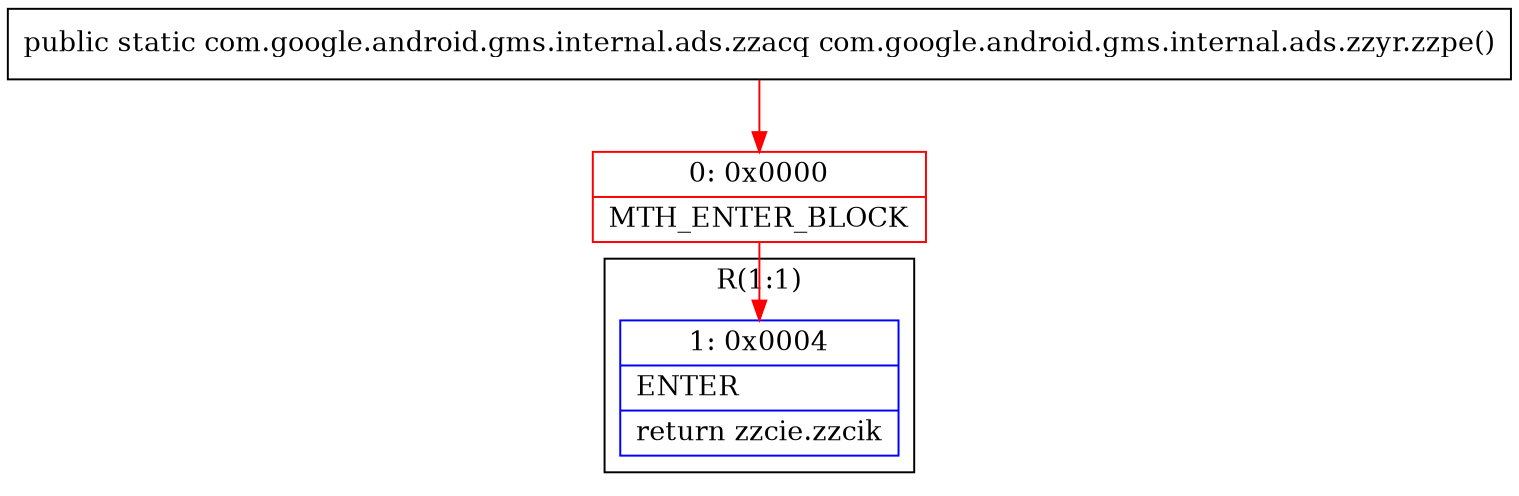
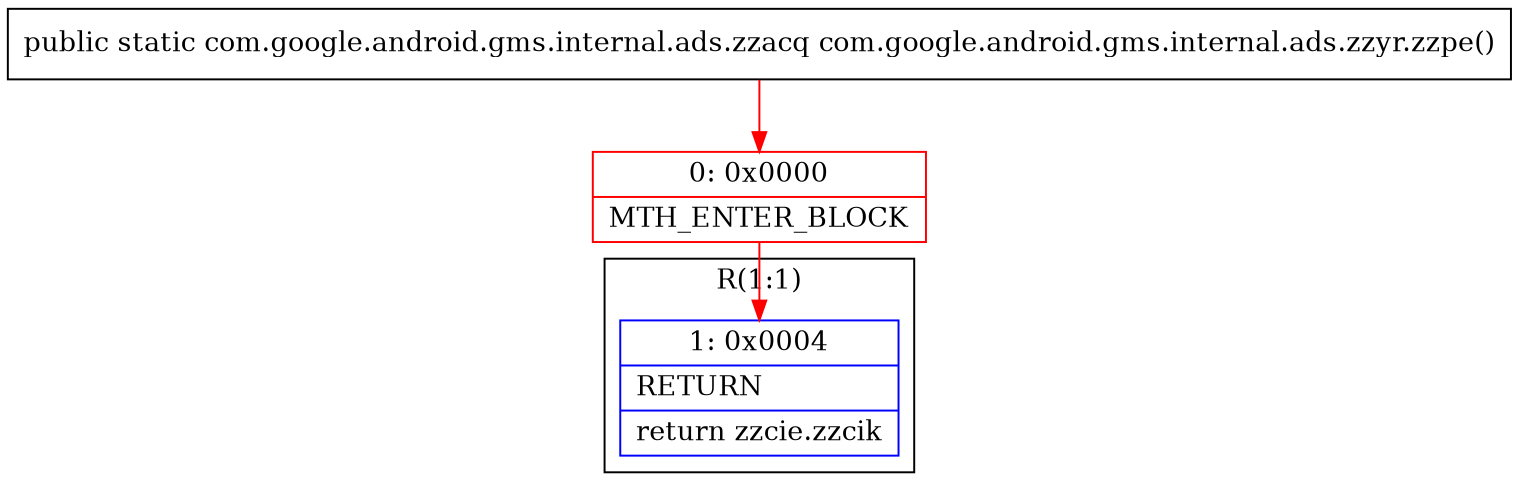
node "1: 0x0004": text "ENTER" -> "RETURN"
